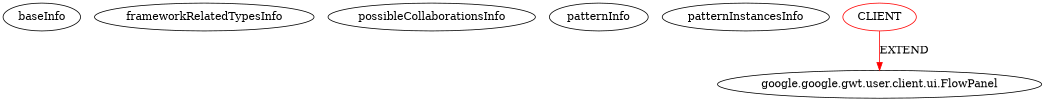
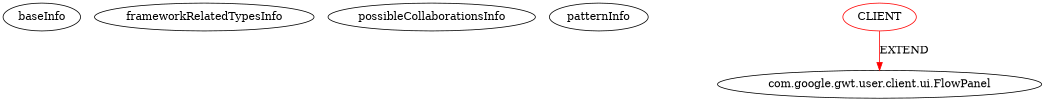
node "patternInstancesInfo": removed
node "google.google.gwt.user.client.ui.FlowPanel": label "google.google.gwt.user.client.ui.FlowPanel" -> "com.google.gwt.user.client.ui.FlowPanel"
